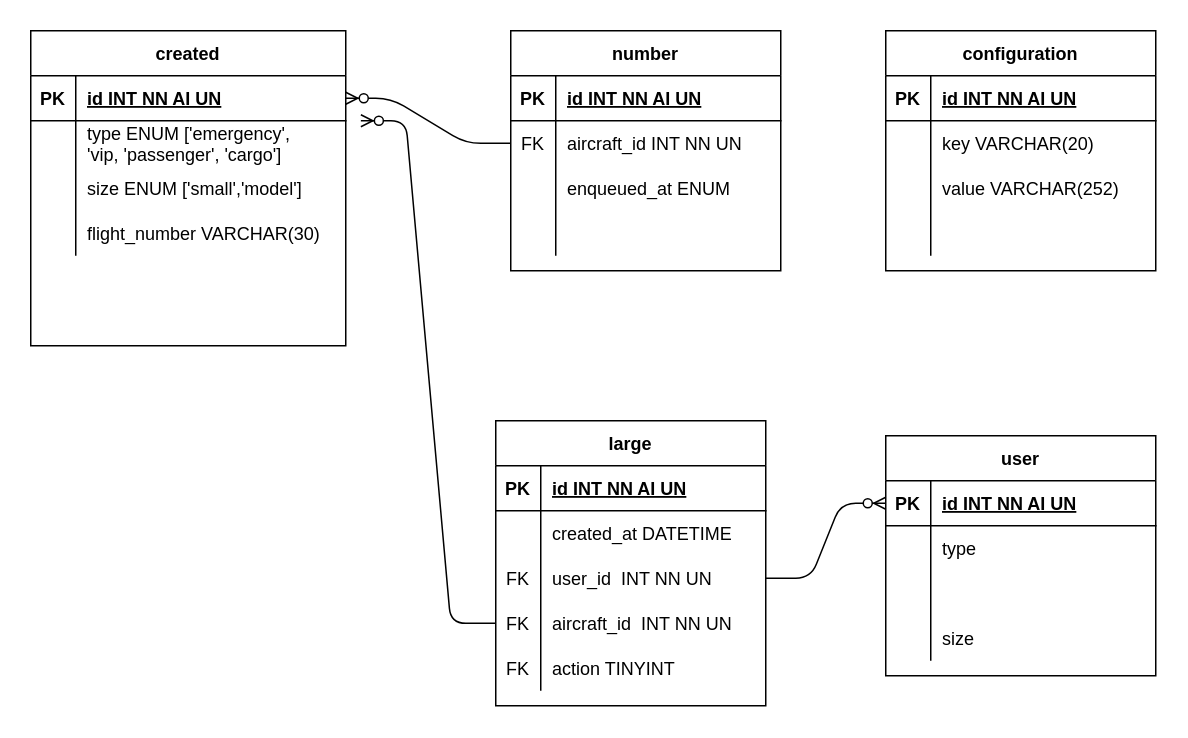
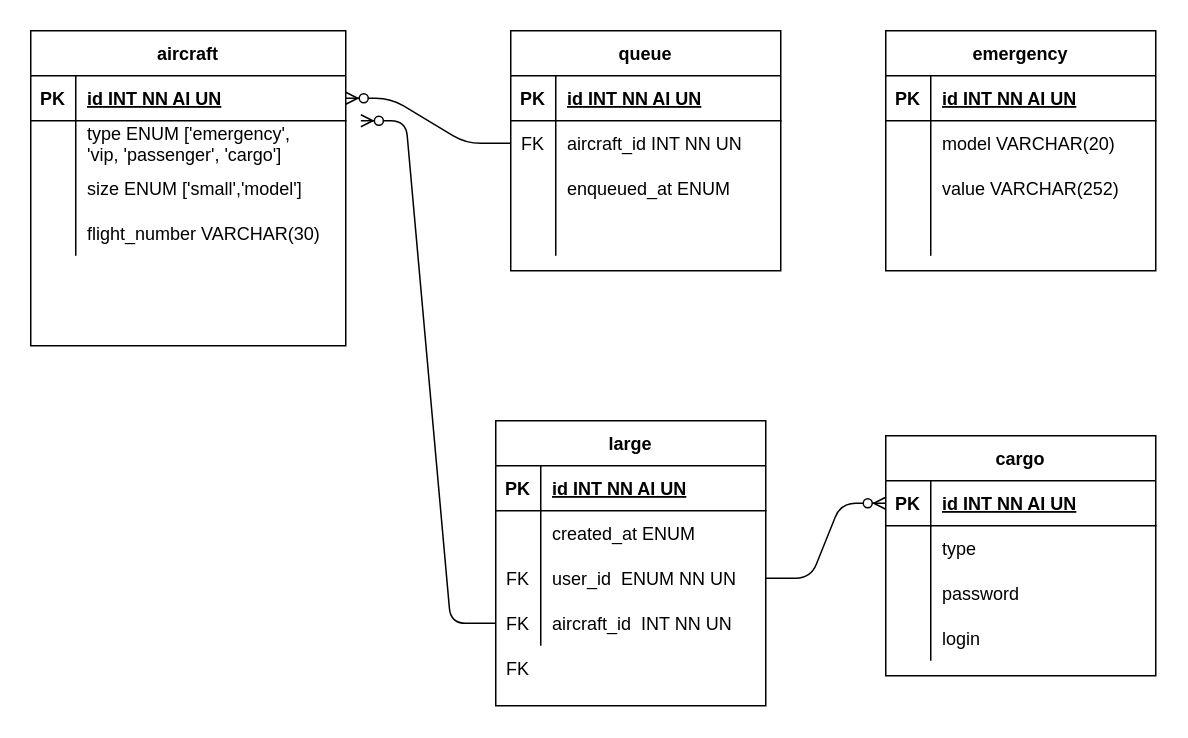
node "created": label "created" -> "aircraft"
node "number": label "number" -> "queue"
node "configuration": label "configuration" -> "emergency"
node "key VARCHAR(20)": label "key VARCHAR(20)" -> "model VARCHAR(20)"
node "user": label "user" -> "cargo"
node "created_at DATETIME": label "created_at DATETIME" -> "created_at ENUM"
node "user_id INT NN UN": label "user_id INT NN UN" -> "user_id ENUM NN UN"
node "password": added
node "size": label "size" -> "login"
node "action TINYINT": removed
